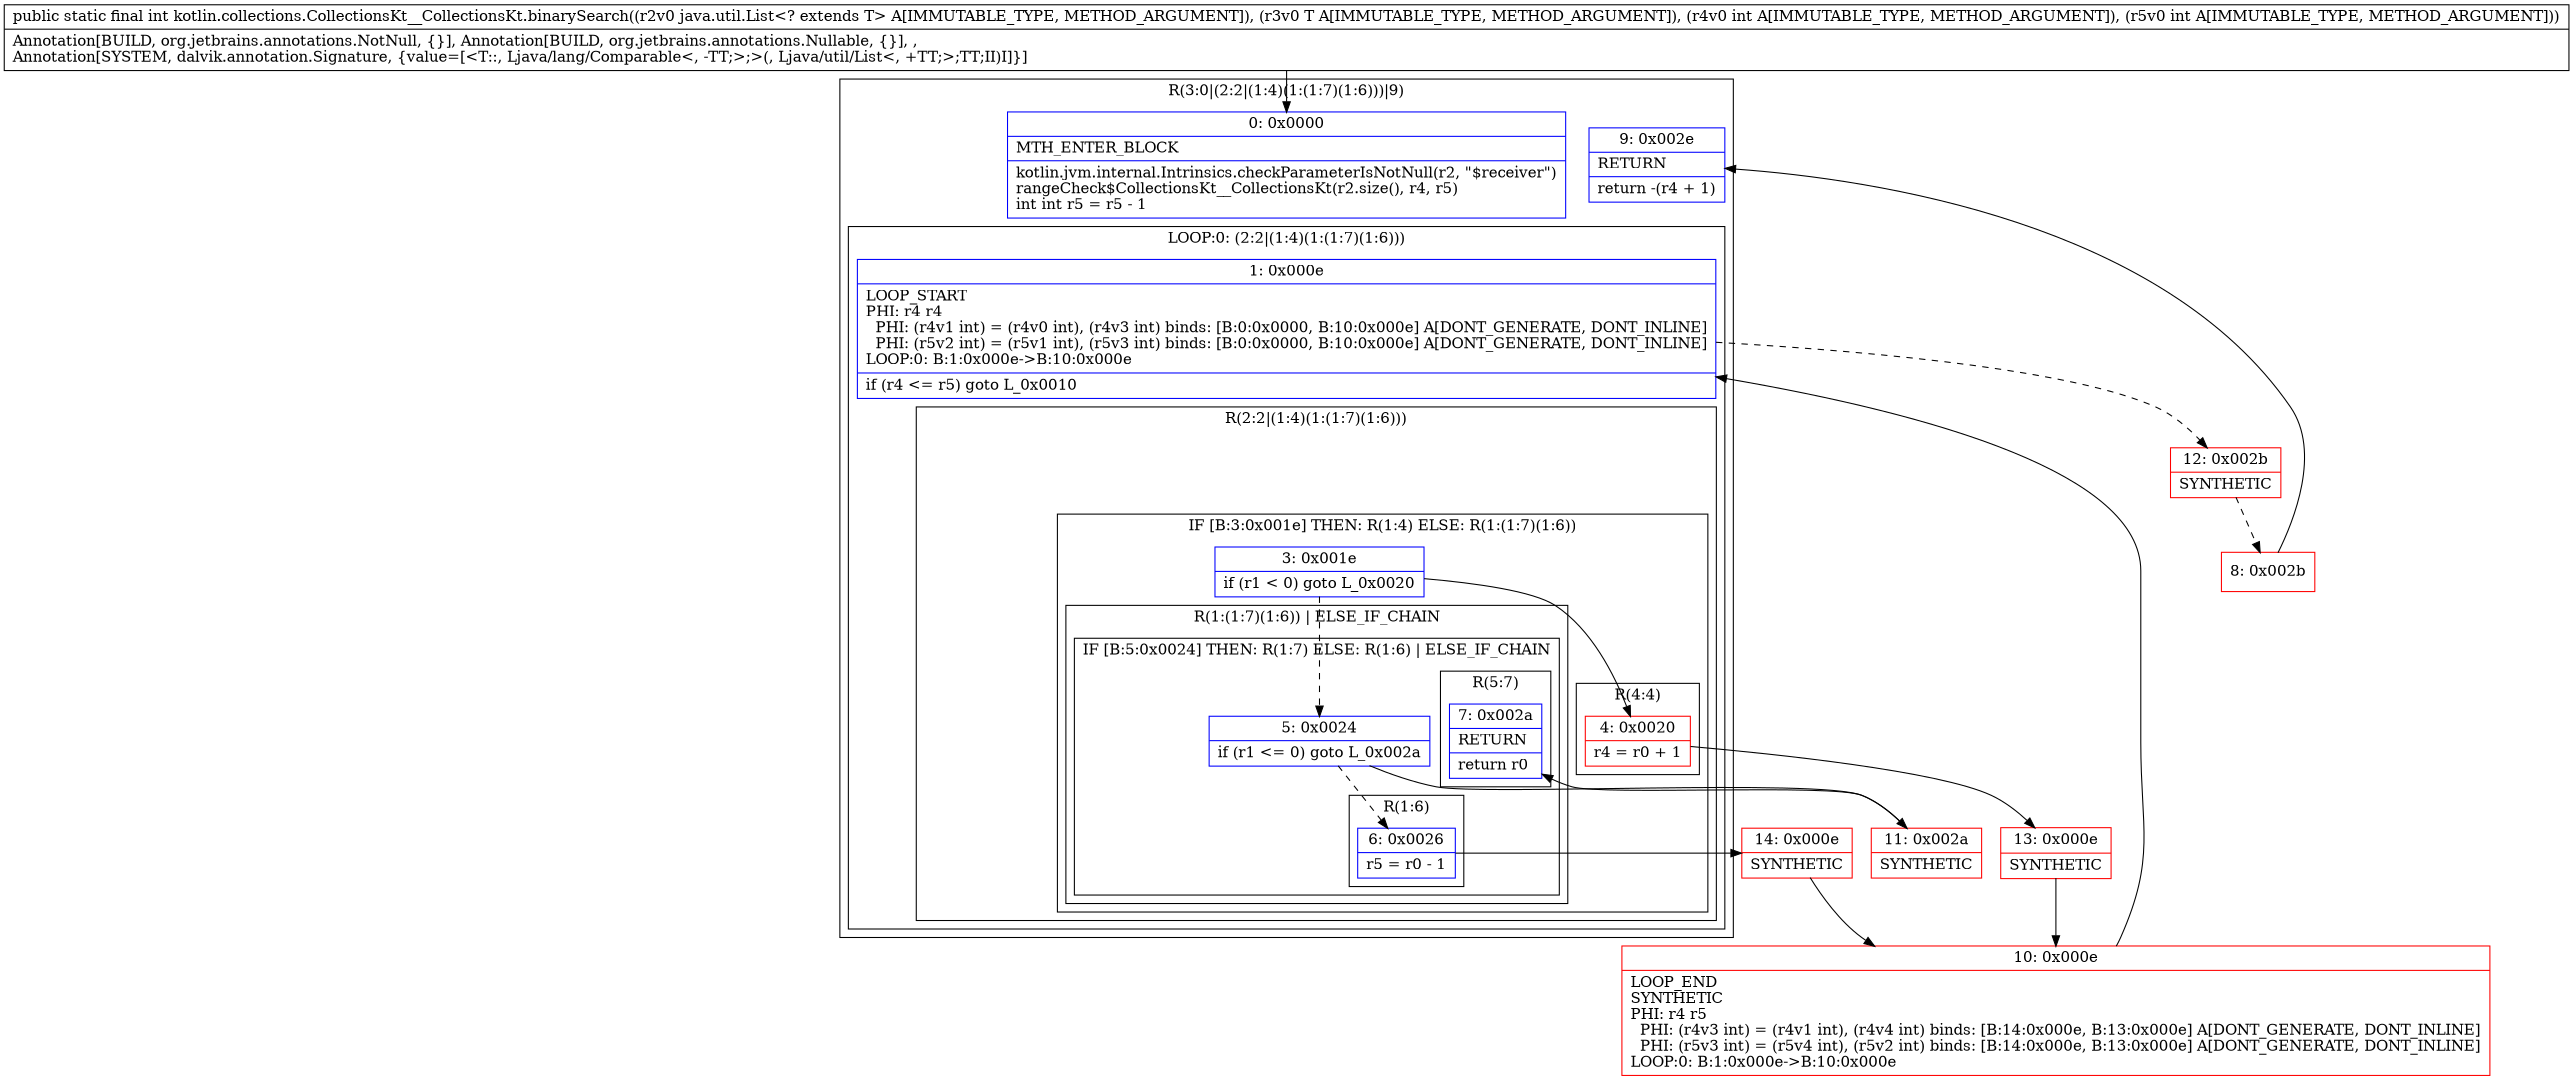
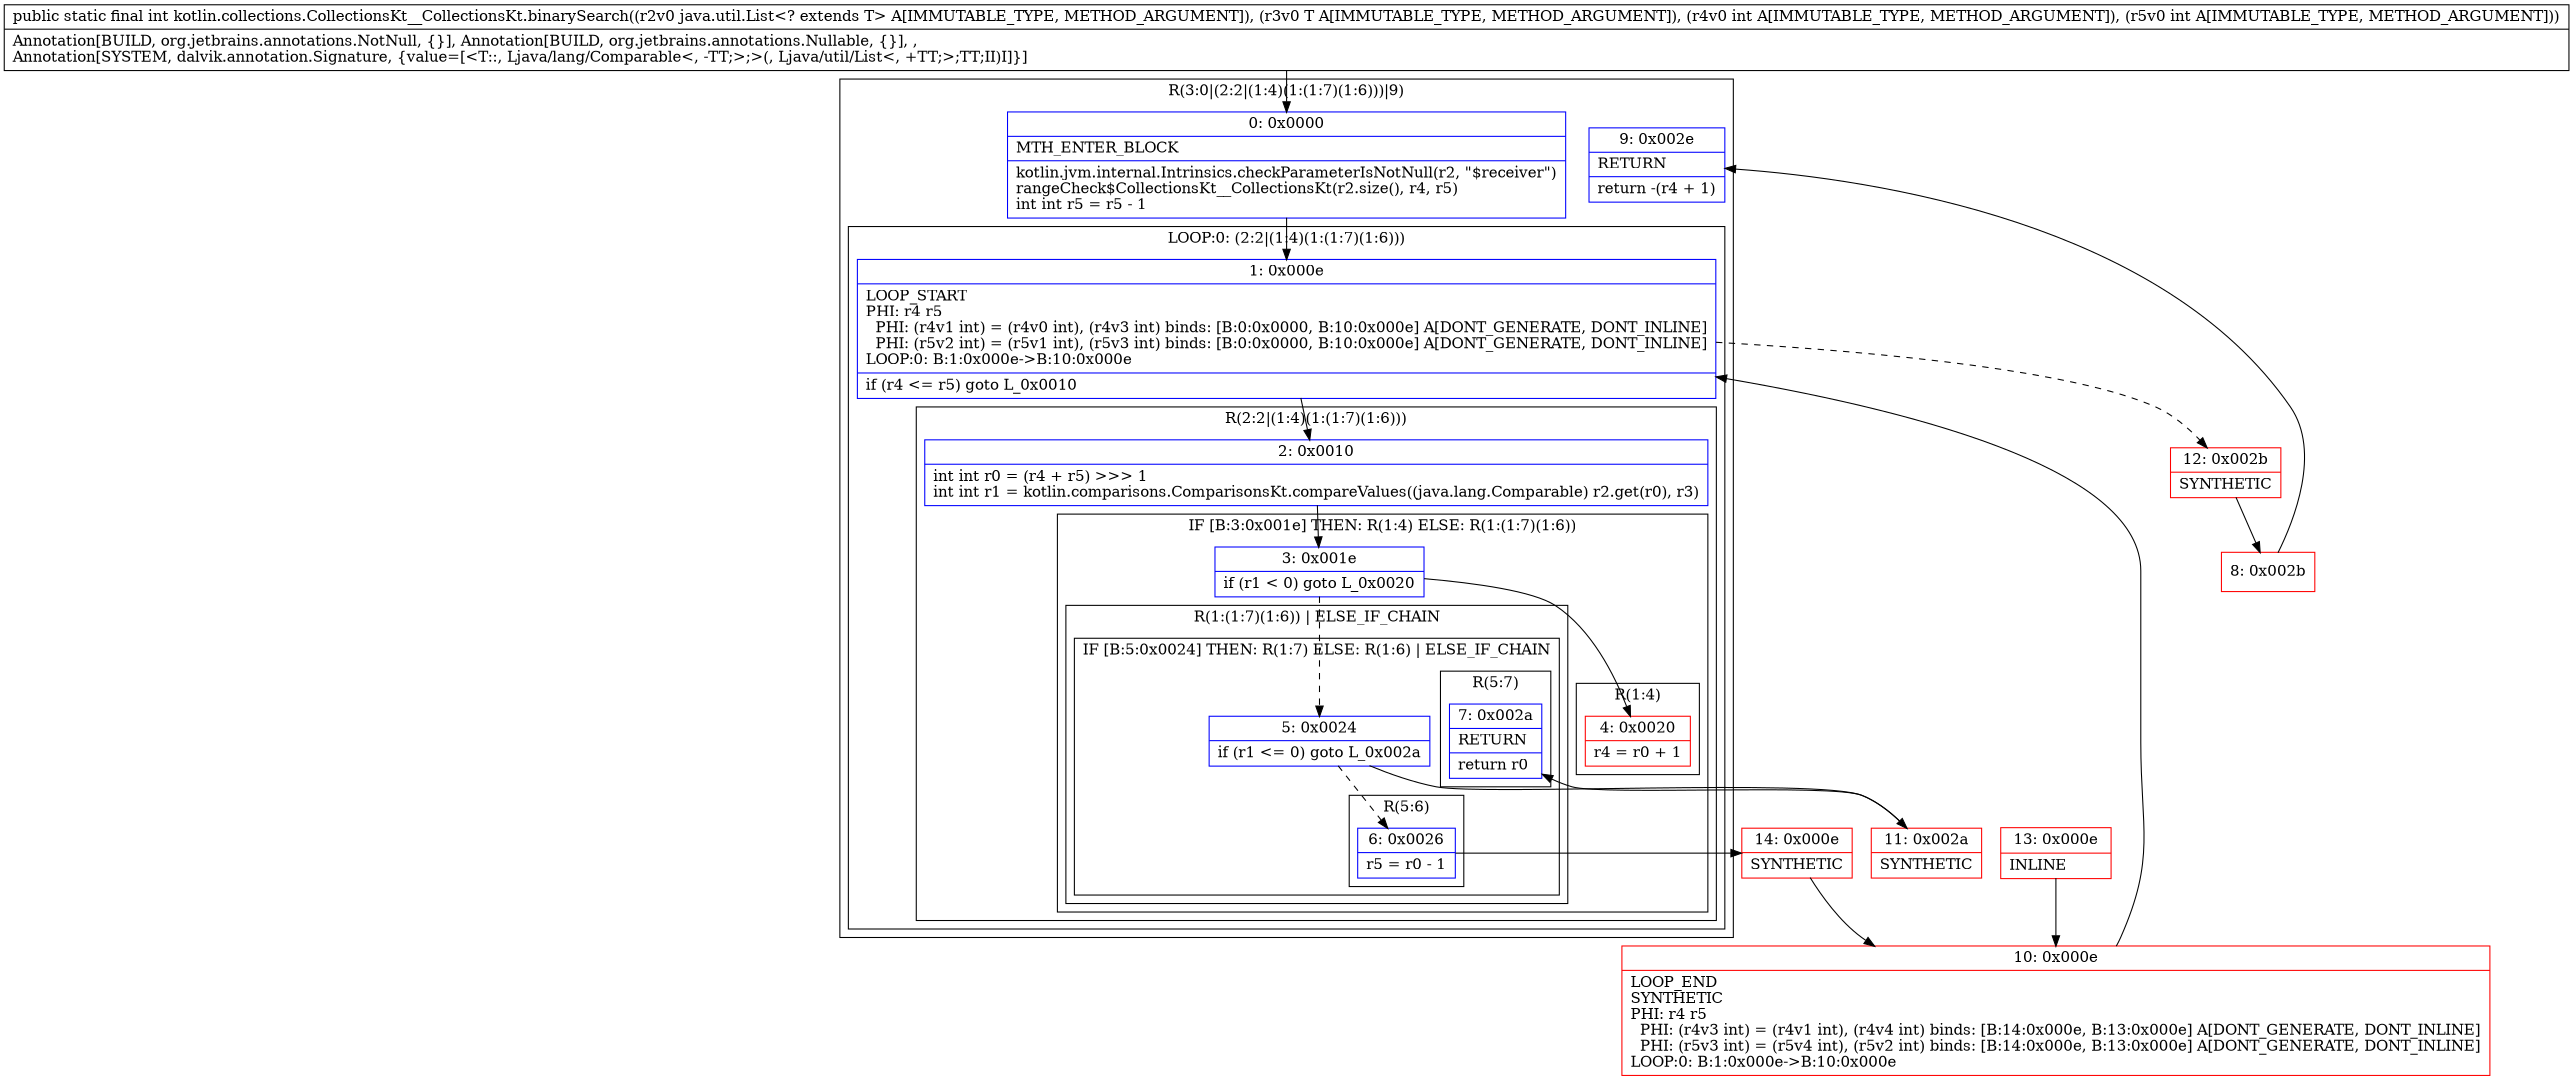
edge "0: 0x0000" -> "1: 0x000e": added
node "1: 0x000e": text "PHI: r4 r4" -> "PHI: r4 r5"
node "2: 0x0010": added
edge "12: 0x002b" -> "8: 0x002b": style dashed -> solid
cluster "R(4:4)": label "R(4:4)" -> "R(1:4)"
edge "4: 0x0020" -> "13: 0x000e": removed
cluster "R(1:6)": label "R(1:6)" -> "R(5:6)"
node "13: 0x000e": text "SYNTHETIC" -> "INLINE"
